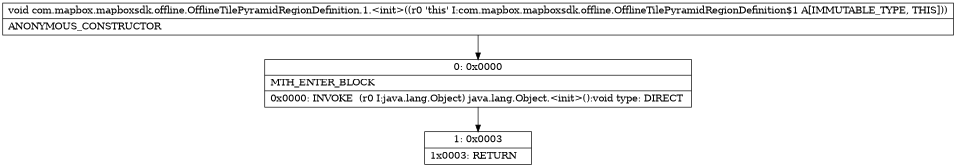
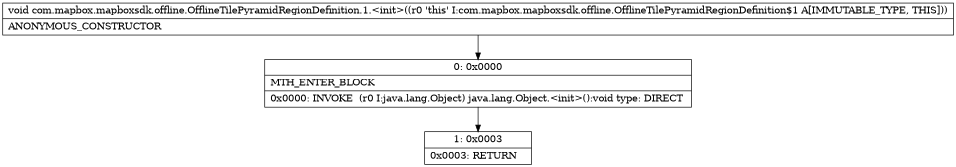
node "1: 0x0003": text "1x0003: RETURN" -> "0x0003: RETURN"
